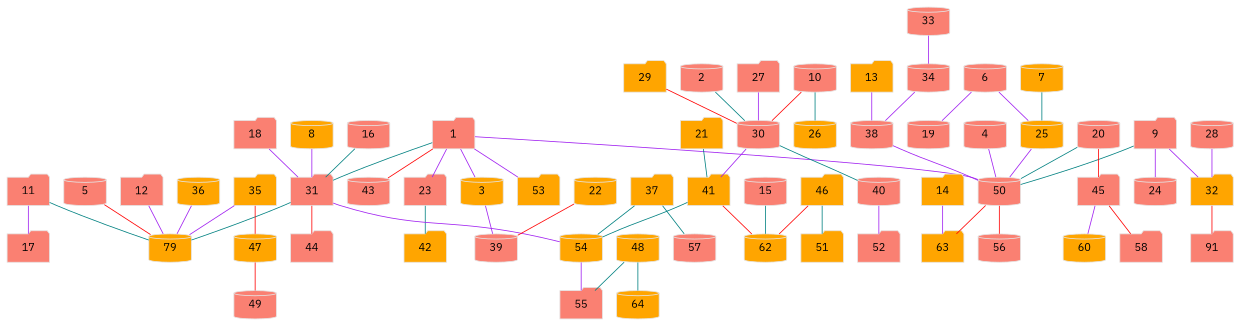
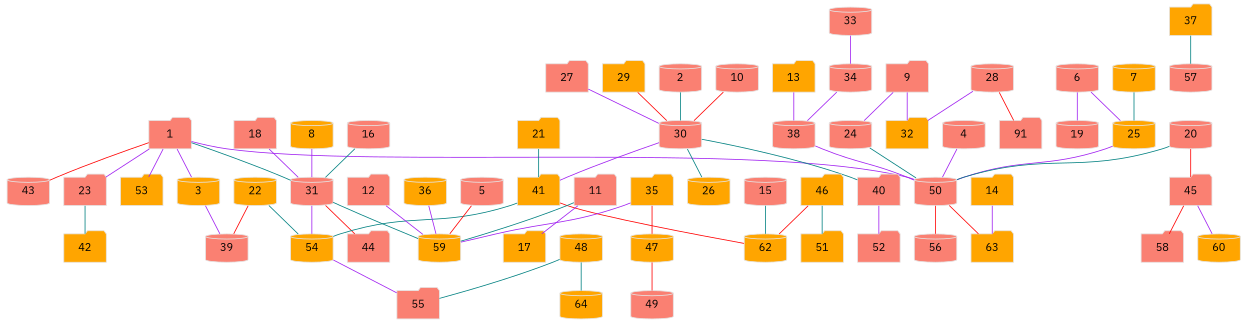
edge "10" -- "26": now "30" -- "26"
edge "9" -- "50": now "24" -- "50"
node "31": shape folder -> cylinder
node "40": shape cylinder -> folder
edge "37" -- "54": now "22" -- "54"
edge "32" -- "91": now "28" -- "91"
node "17": fillcolor salmon -> orange
node "79": label "79" -> "59"
